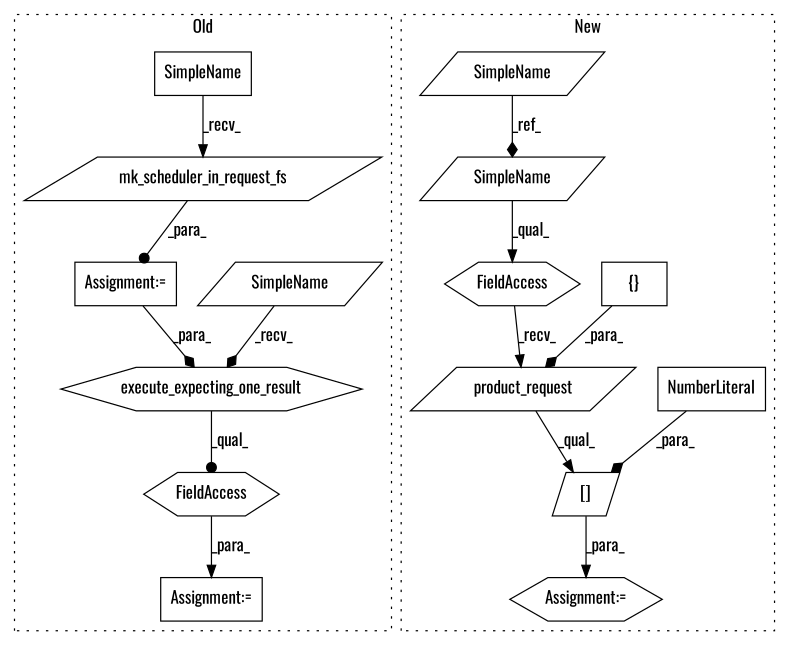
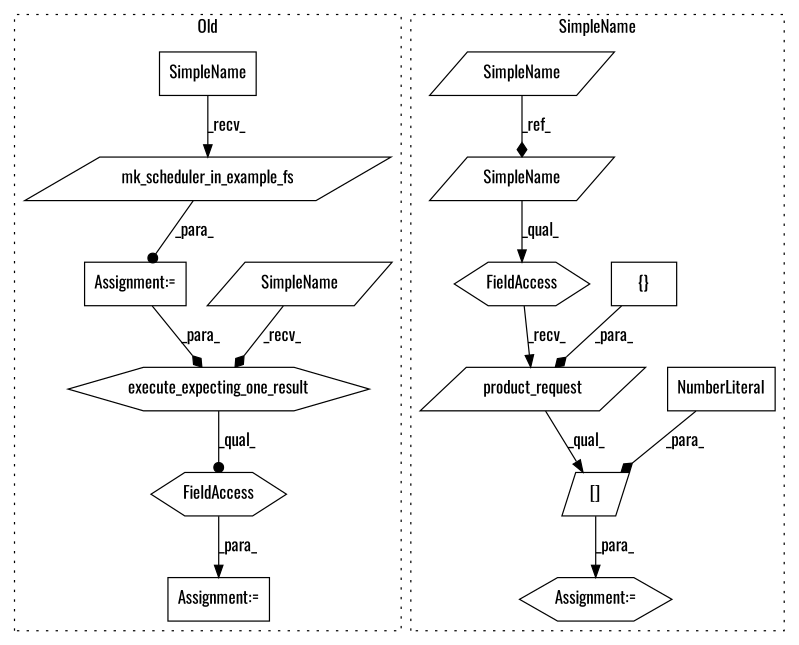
cluster "New": label "New" -> "SimpleName"
node "mk_scheduler_in_request_fs": label "mk_scheduler_in_request_fs" -> "mk_scheduler_in_example_fs"
